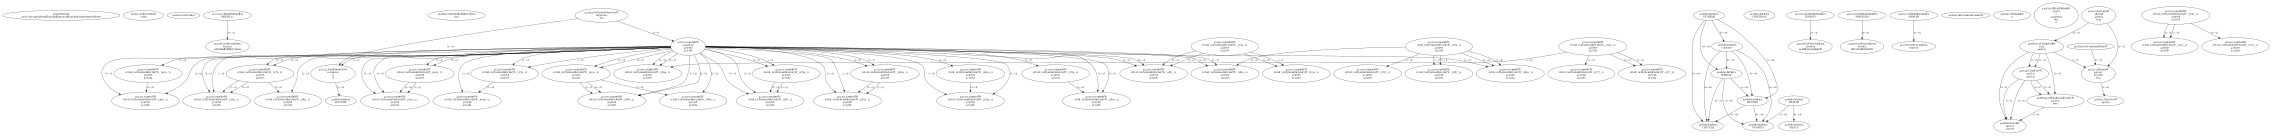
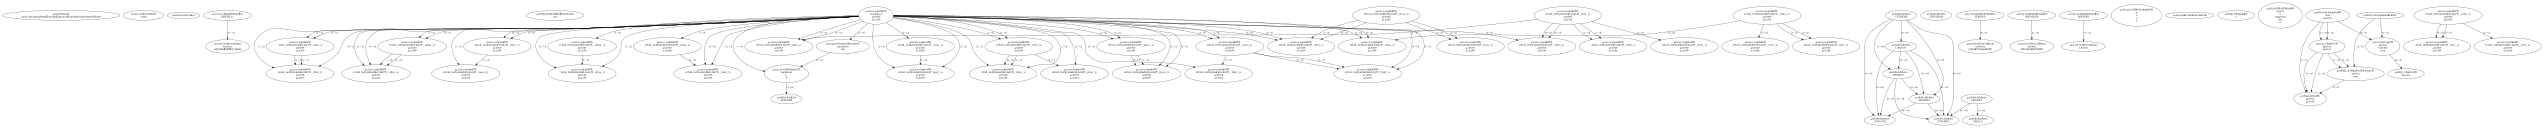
node "4220233.lstrcpynW 4362848 4236164 1024": removed
node "4208227.GetFileVersionInfoW 30 0 0 0": added
edge "4221144.GetSystemDirectoryW 2147416292 260" -> "4221203.wsprintfW 2147416292 4236768 4235286": reversed
edge "4208180.lstrlenA UXTHEME" -> "4208180.lstrlenA NTMARTA": added, label "(0-->0)"
edge "4208667.GetTempPathW 1024 4421632" -> "4208684.GetWindowsDirectoryW 4421632 1019": now "4208297.GetCommandLineW" -> "4208684.GetWindowsDirectoryW 4421632 1019"
